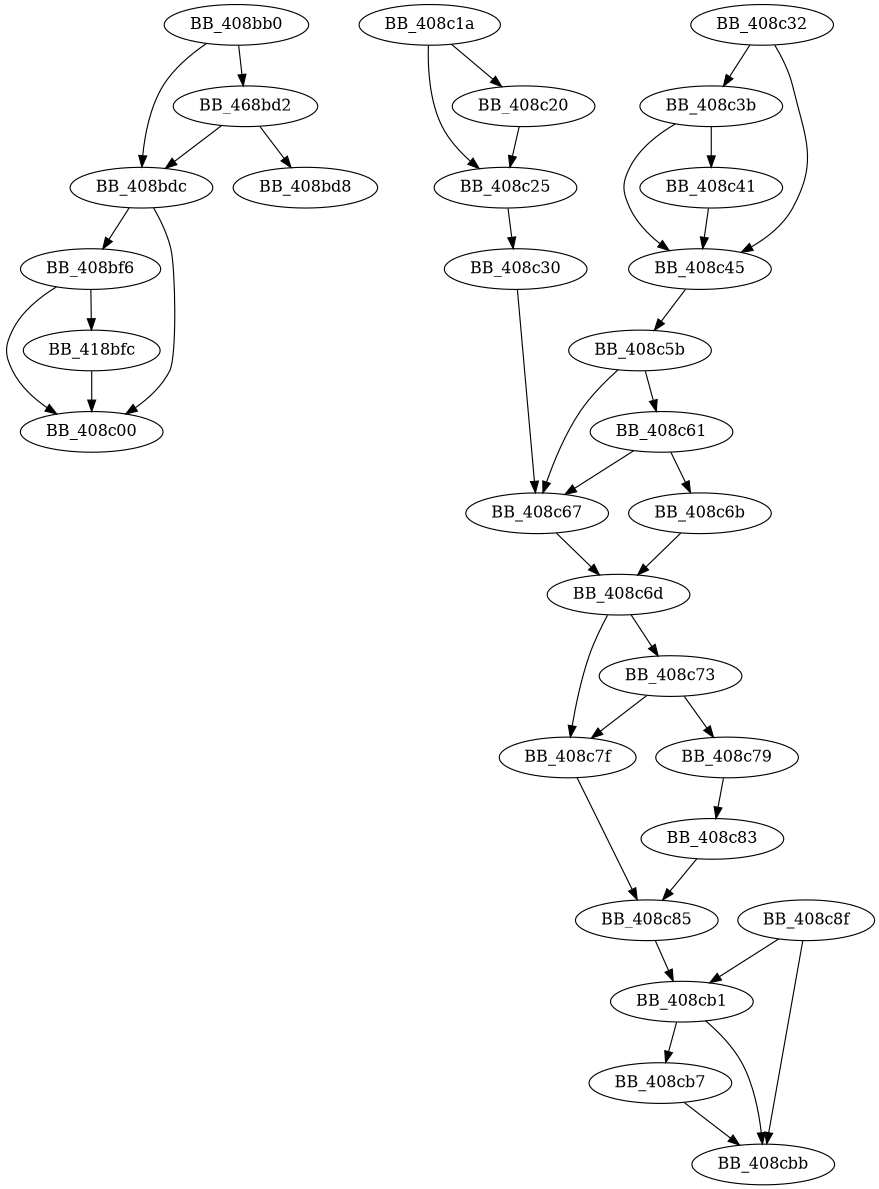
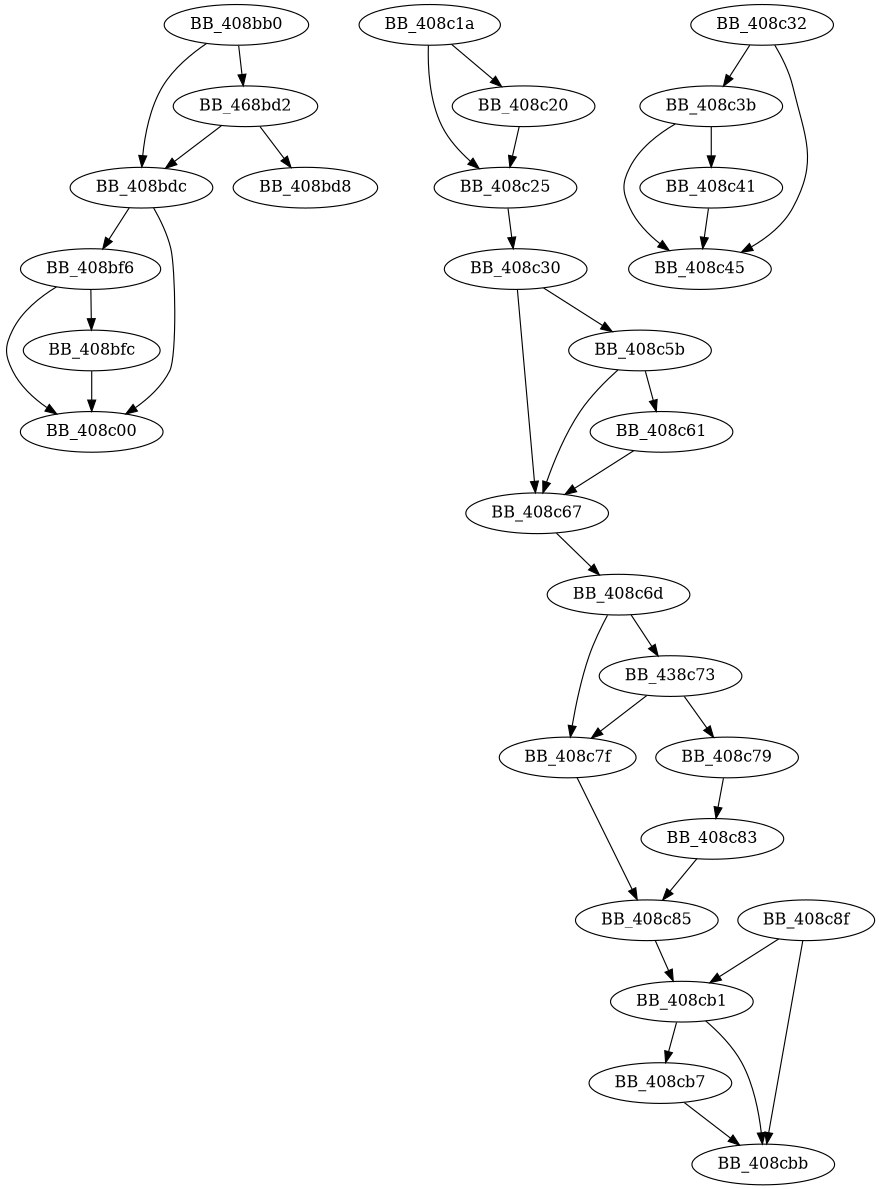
edge "BB_408c45" -> "BB_408c5b": now "BB_408c30" -> "BB_408c5b"
node "BB_418bfc": label "BB_418bfc" -> "BB_408bfc"
node "BB_408c6b": removed
node "BB_408c73": label "BB_408c73" -> "BB_438c73"
